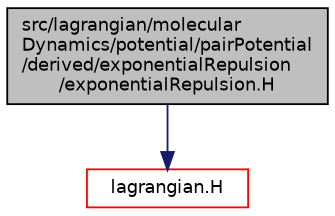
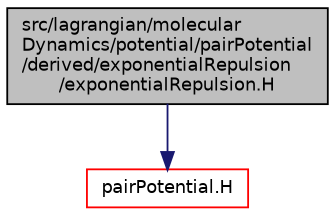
node "lagrangian.H": label "lagrangian.H" -> "pairPotential.H"
